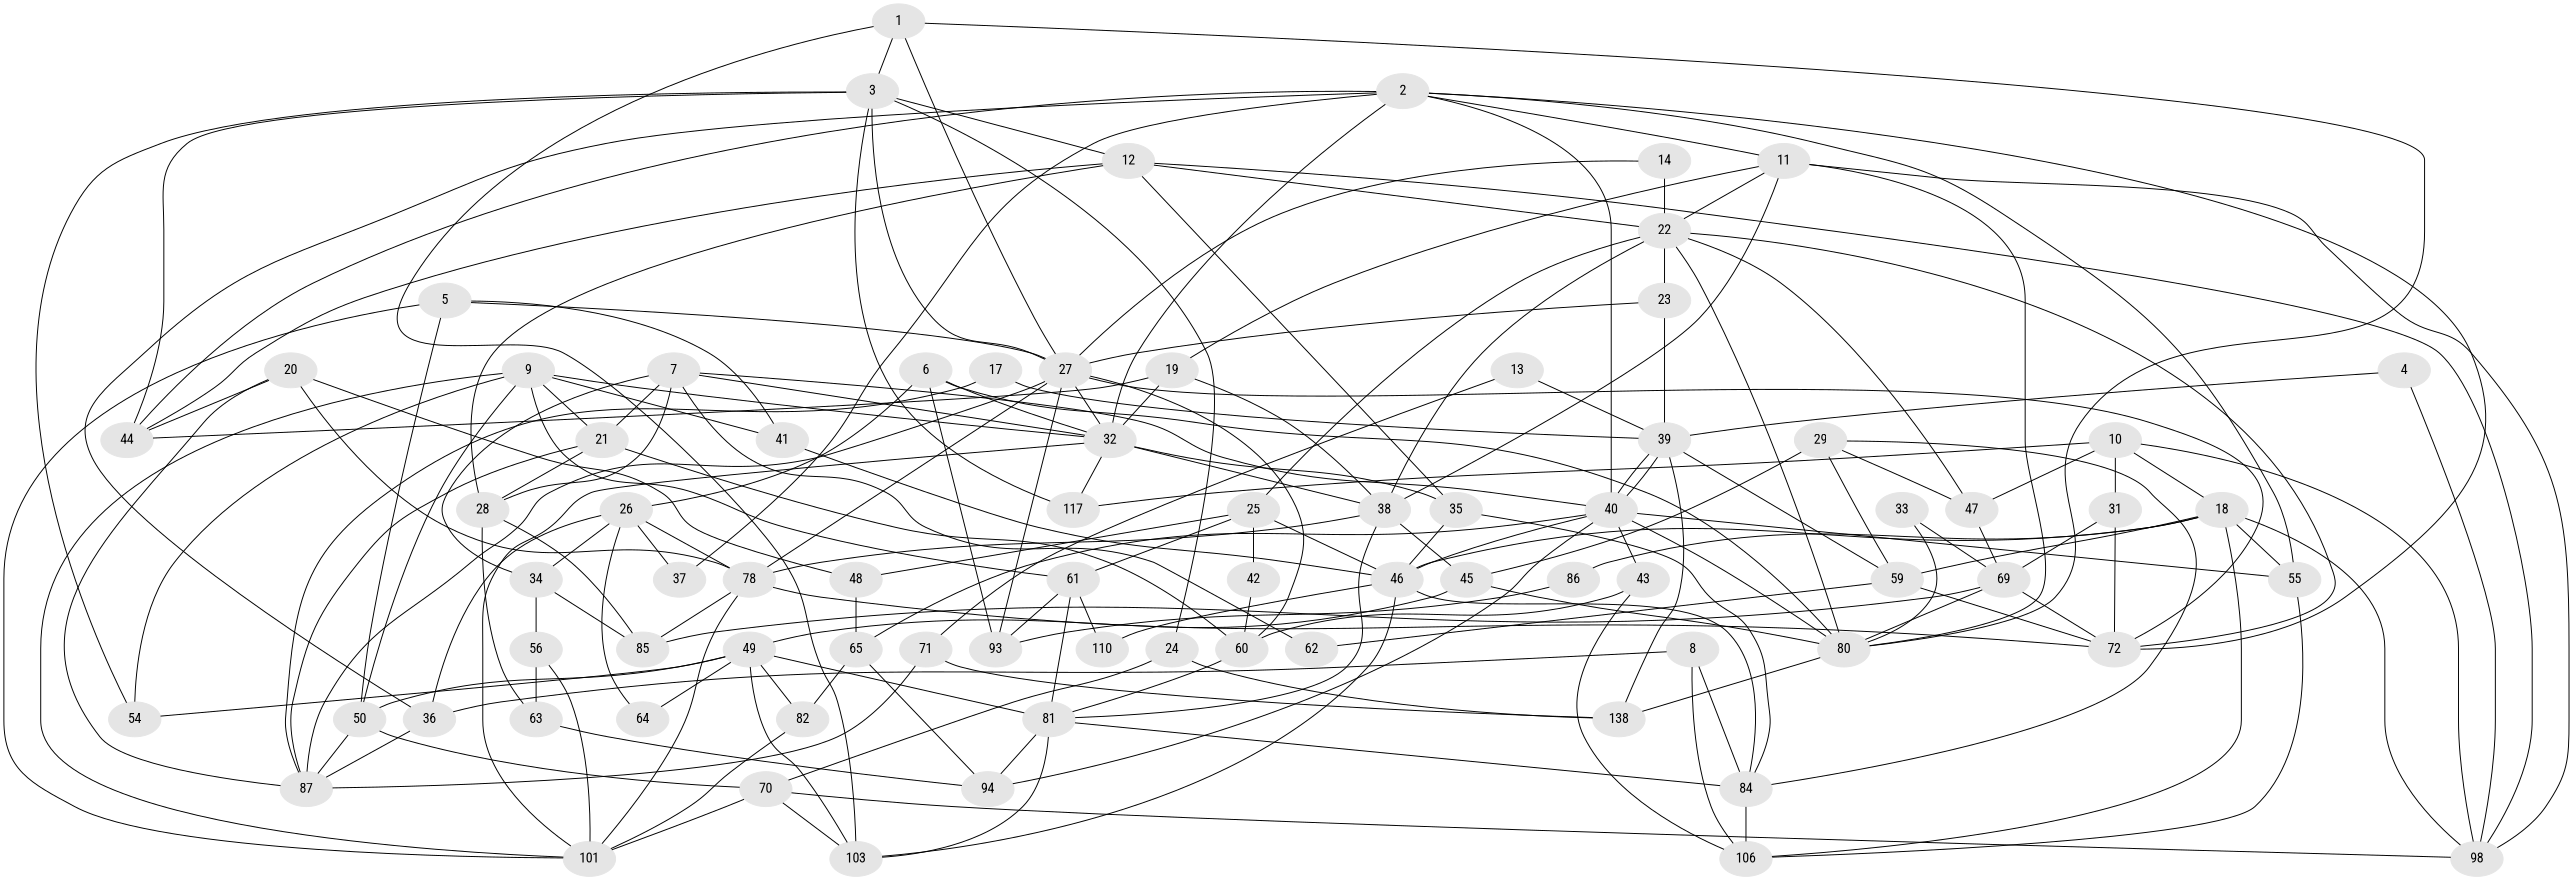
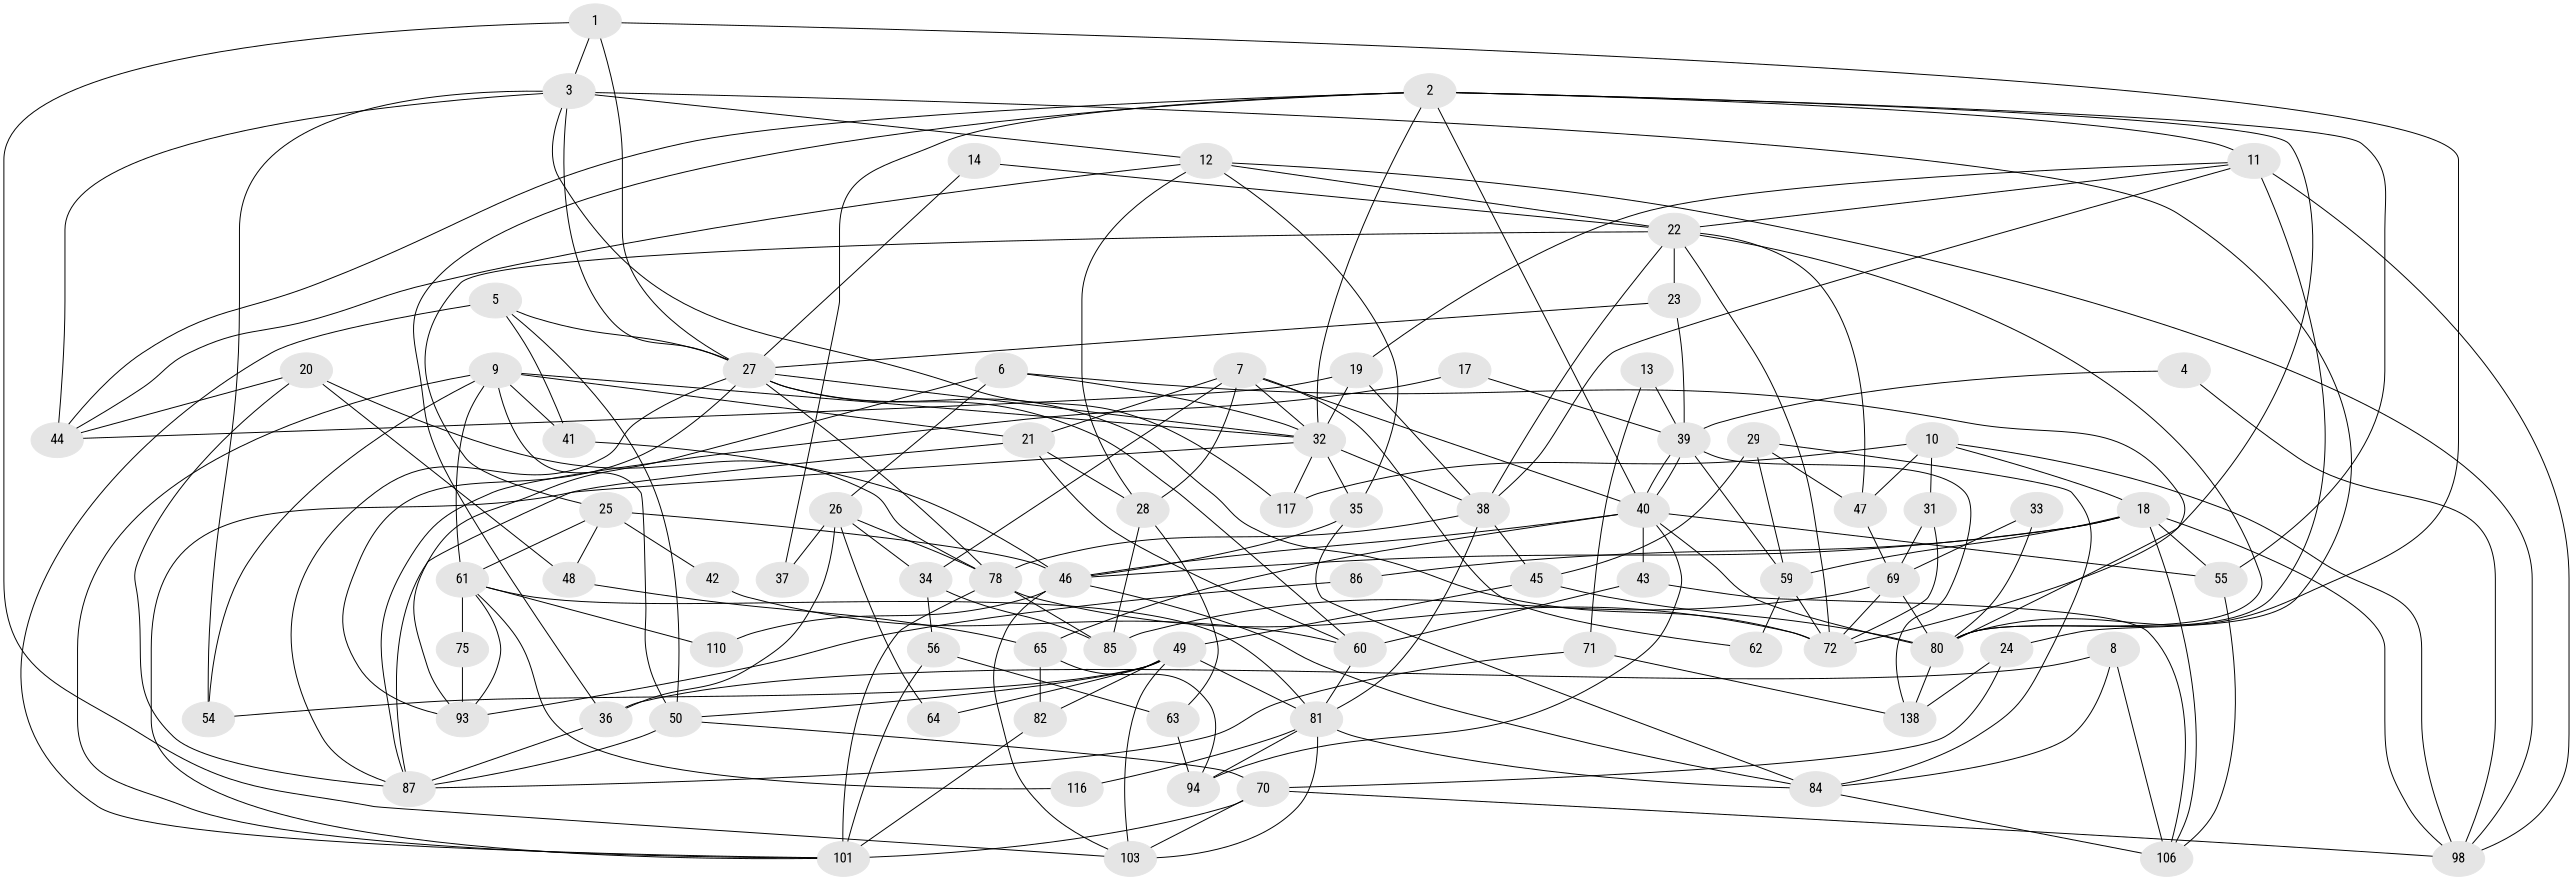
node "75": added
node "116": added
